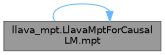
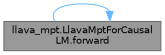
node "llava_mpt.LlavaMptForCausal LM.mpt": label "llava_mpt.LlavaMptForCausal LM.mpt" -> "llava_mpt.LlavaMptForCausal LM.forward"
